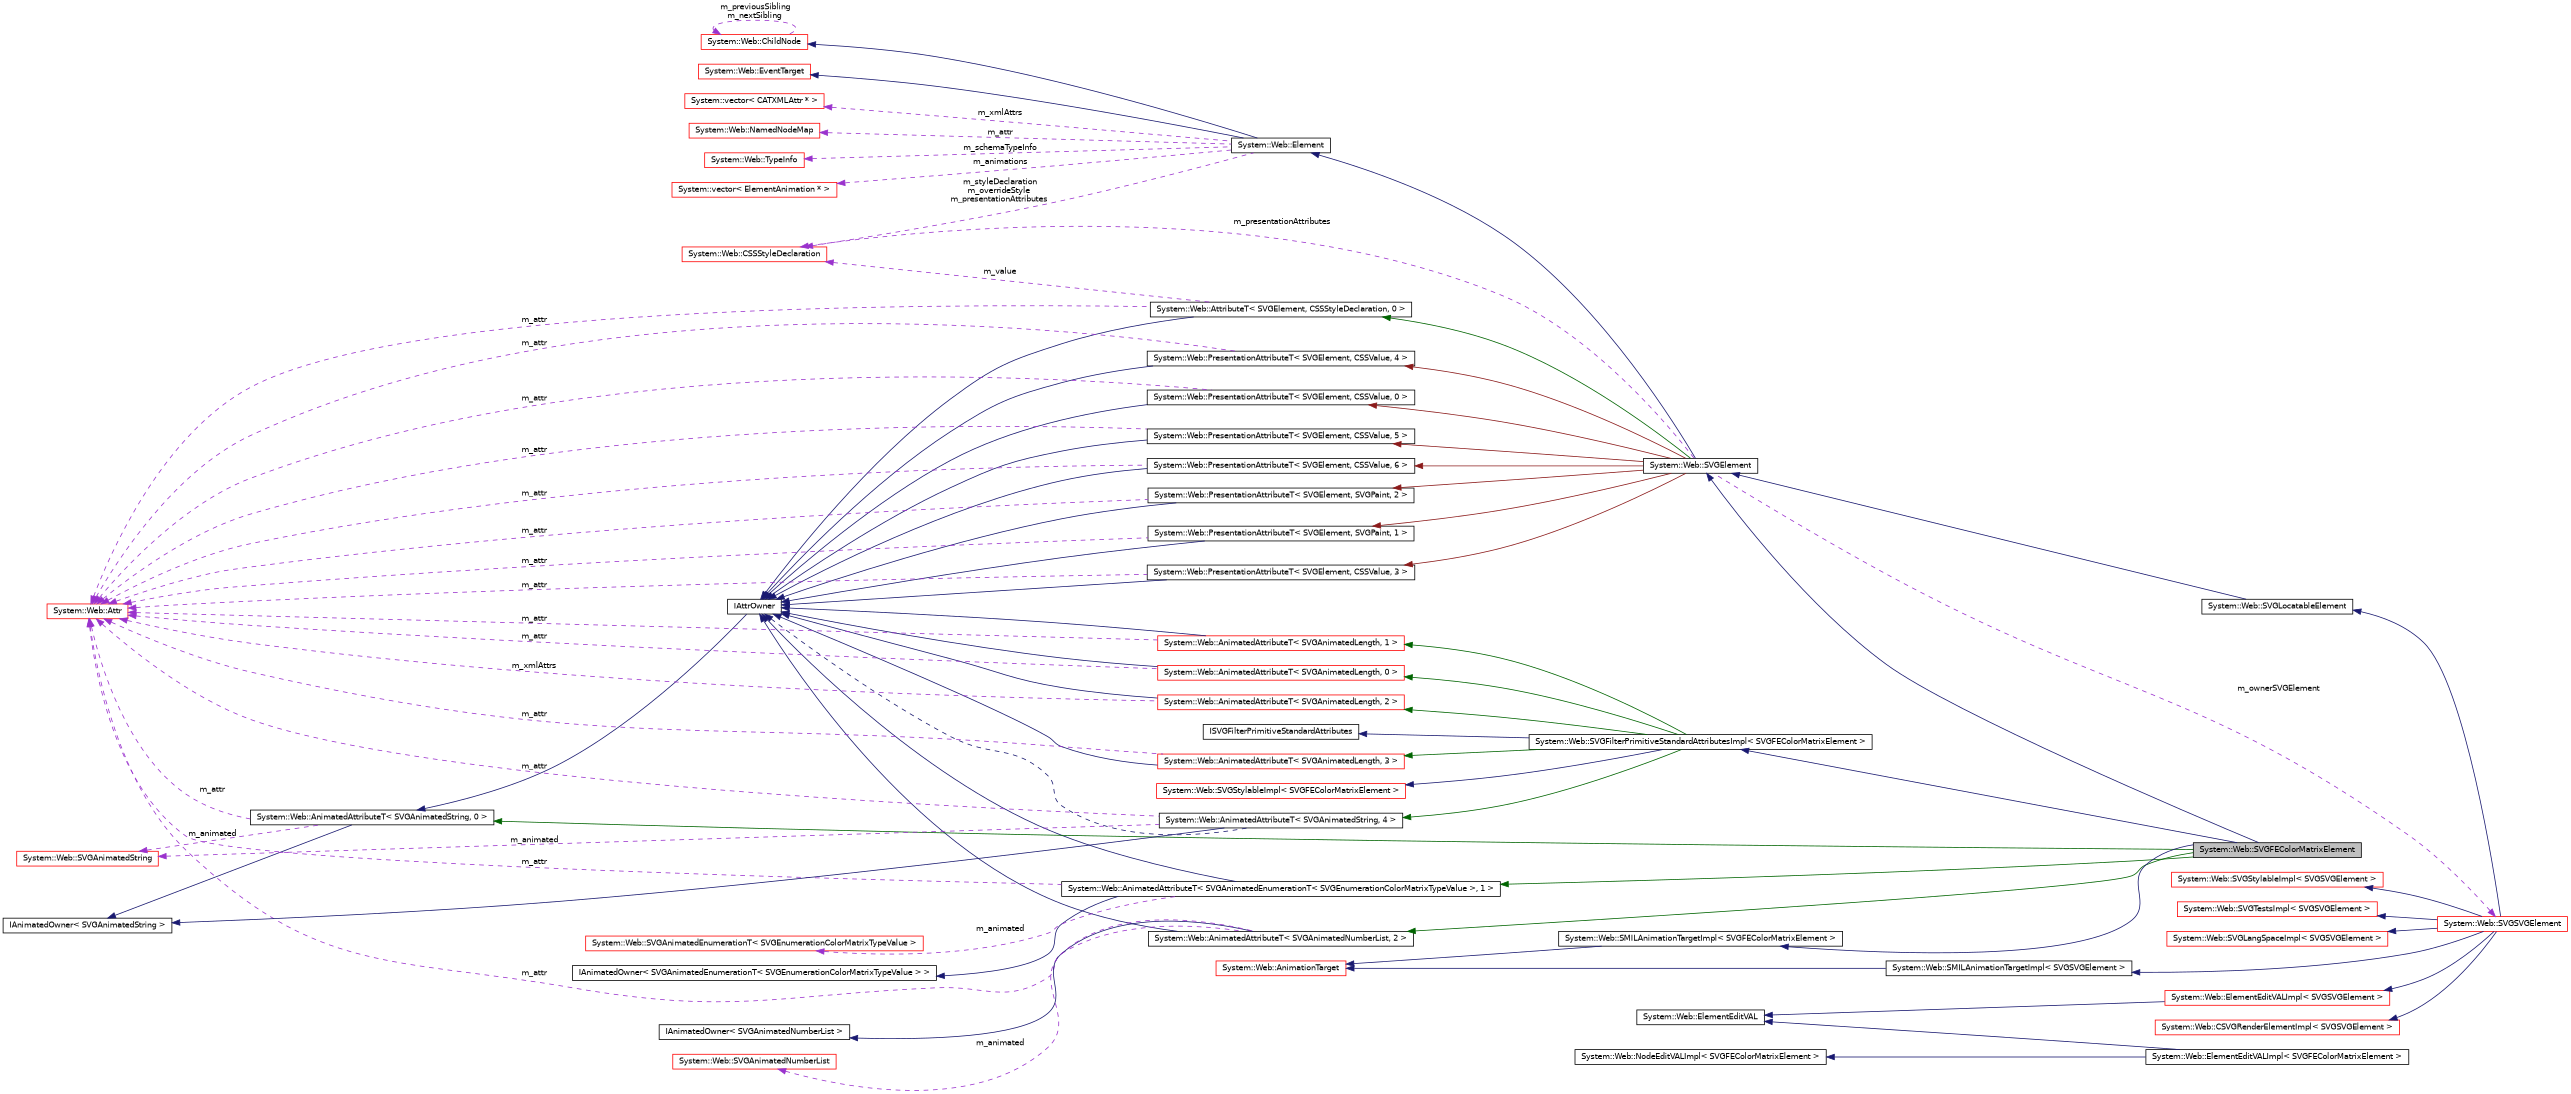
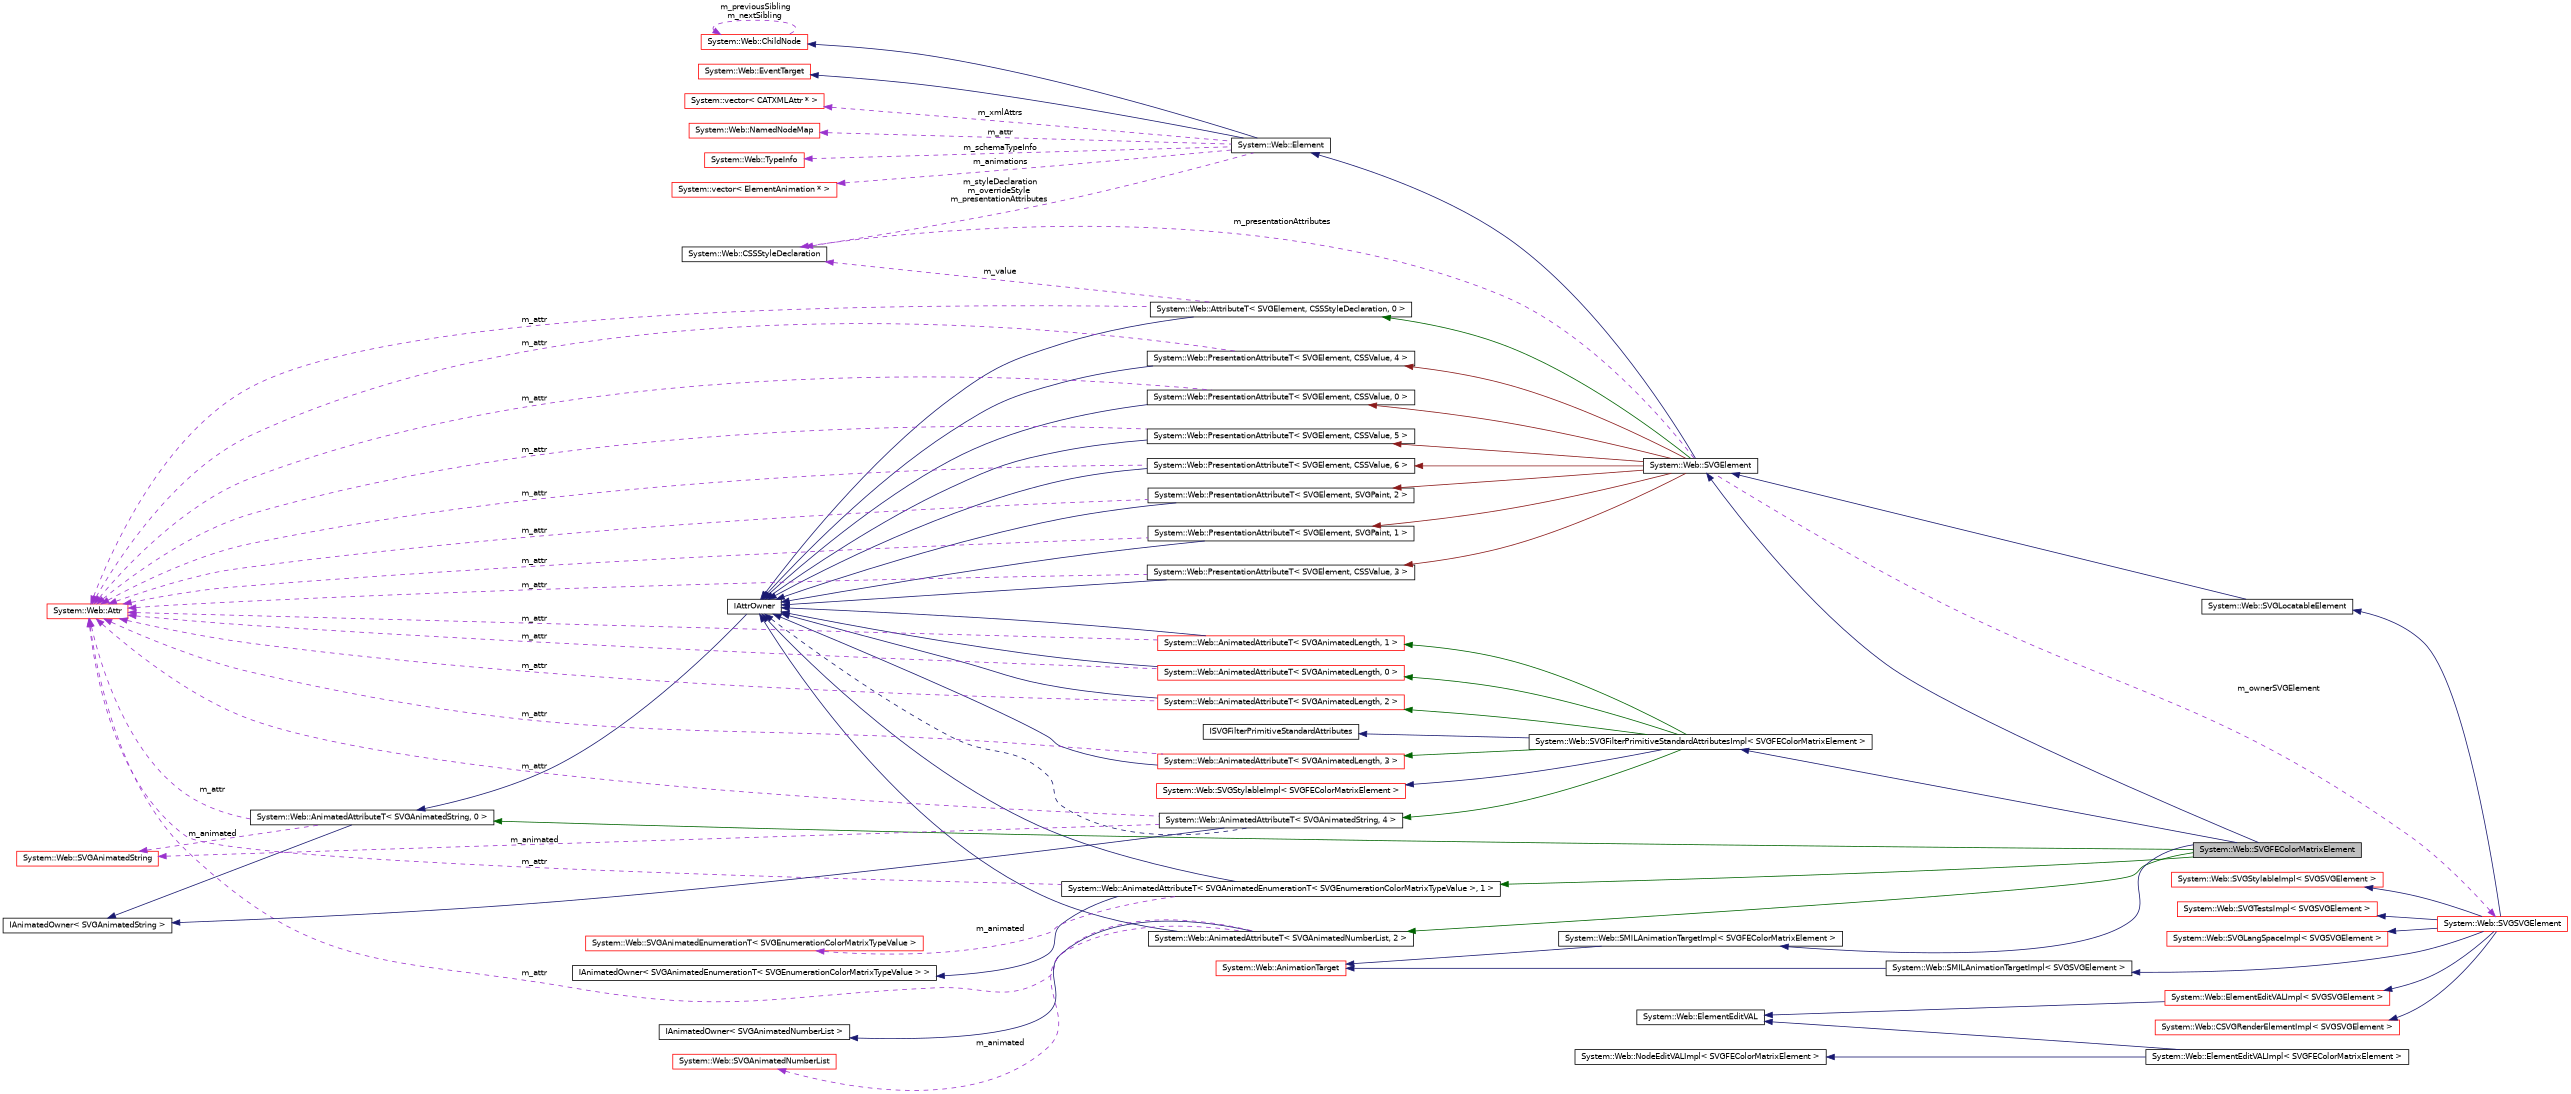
node "System::Web::CSSStyleDeclaration": color red -> black
edge "System::Web::AnimatedAttributeT< SVGAnimatedLength, 2 >" -> "System::Web::Attr": label " m_xmlAttrs" -> " m_attr"
